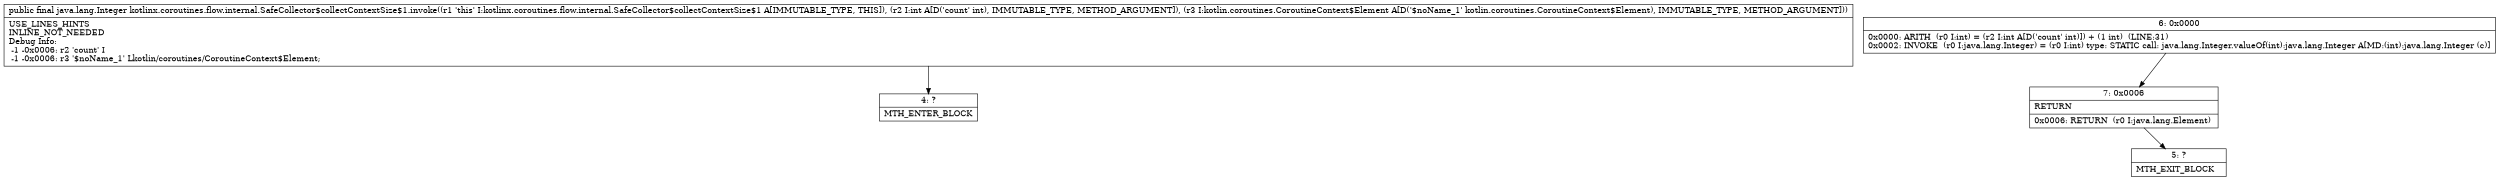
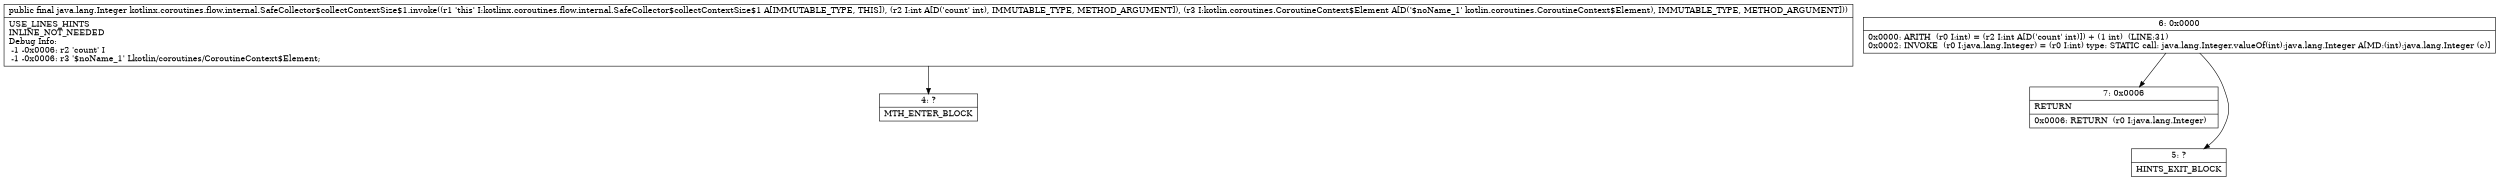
node "7: 0x0006": text "0x0006: RETURN  (r0 I:java.lang.Element)" -> "0x0006: RETURN  (r0 I:java.lang.Integer)"
edge "7: 0x0006" -> "5: ?": now "6: 0x0000" -> "5: ?"
node "5: ?": text "MTH_EXIT_BLOCK" -> "HINTS_EXIT_BLOCK"
